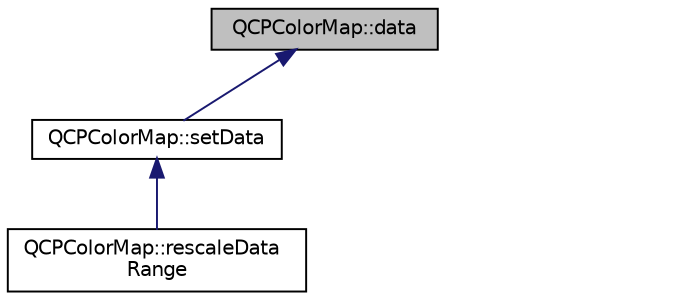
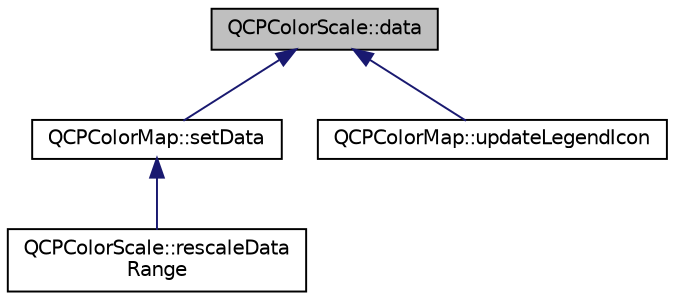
node "QCPColorMap::data": label "QCPColorMap::data" -> "QCPColorScale::data"
node "QCPColorMap::updateLegendIcon": added
node "QCPColorMap::rescaleData Range": label "QCPColorMap::rescaleData Range" -> "QCPColorScale::rescaleData Range"
